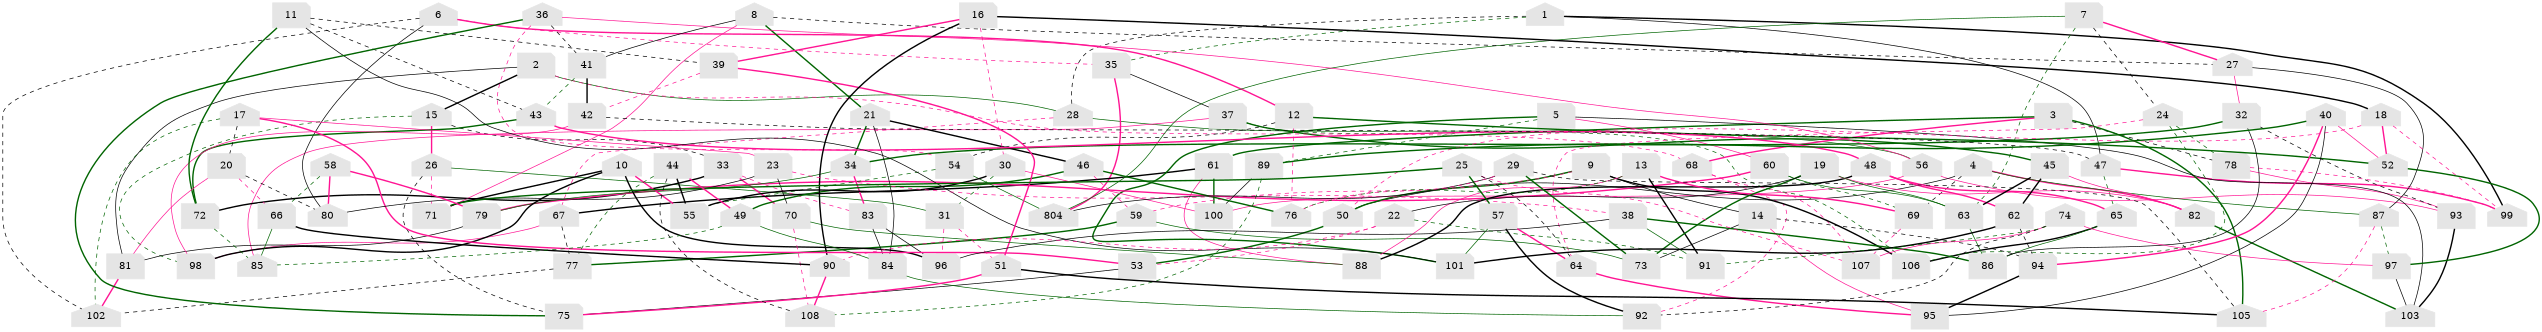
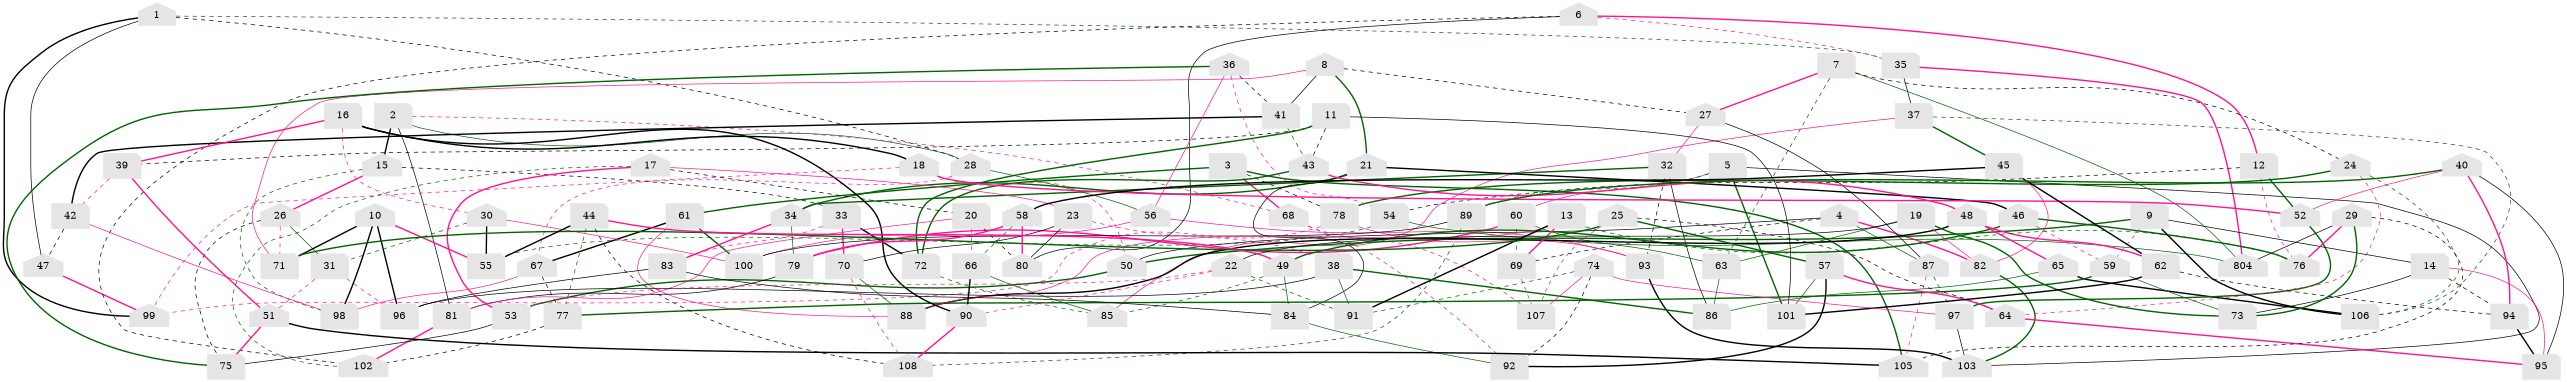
edge "24" -- "78": style dashed -> bold
edge "47" -- "65": removed
edge "29" -- "76": style dashed -> bold
edge "45" -- "63": now "45" -- "58"
